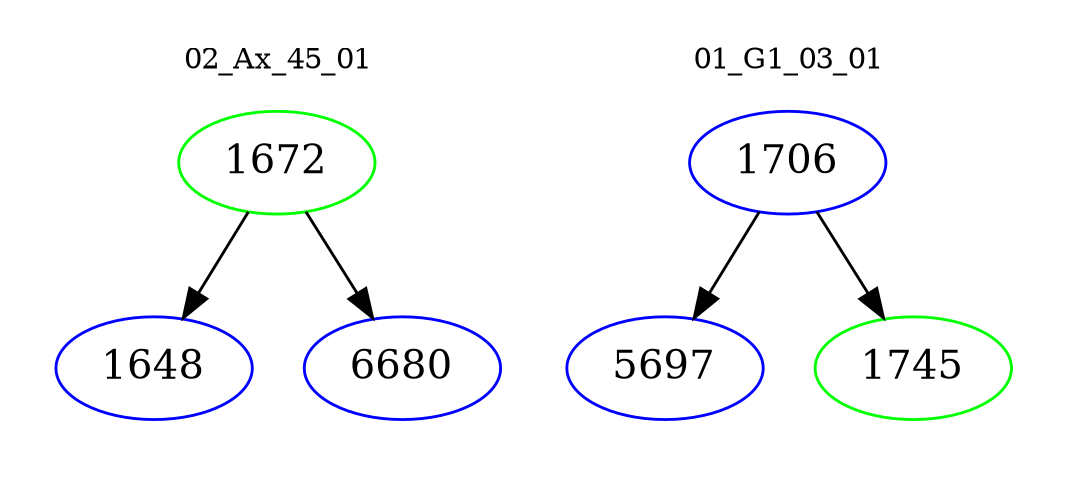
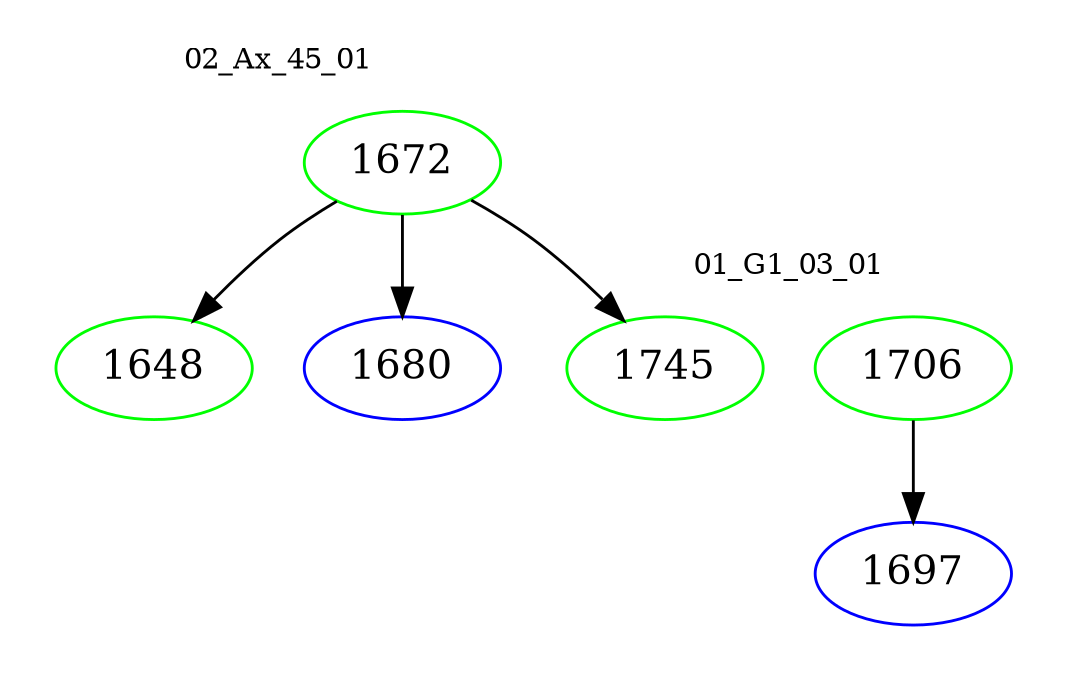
node "1706": color blue -> green
edge "1706" -> "1745": now "1672" -> "1745"
node "1648": color blue -> green
node "6680": label "6680" -> "1680"
node "5697": label "5697" -> "1697"
